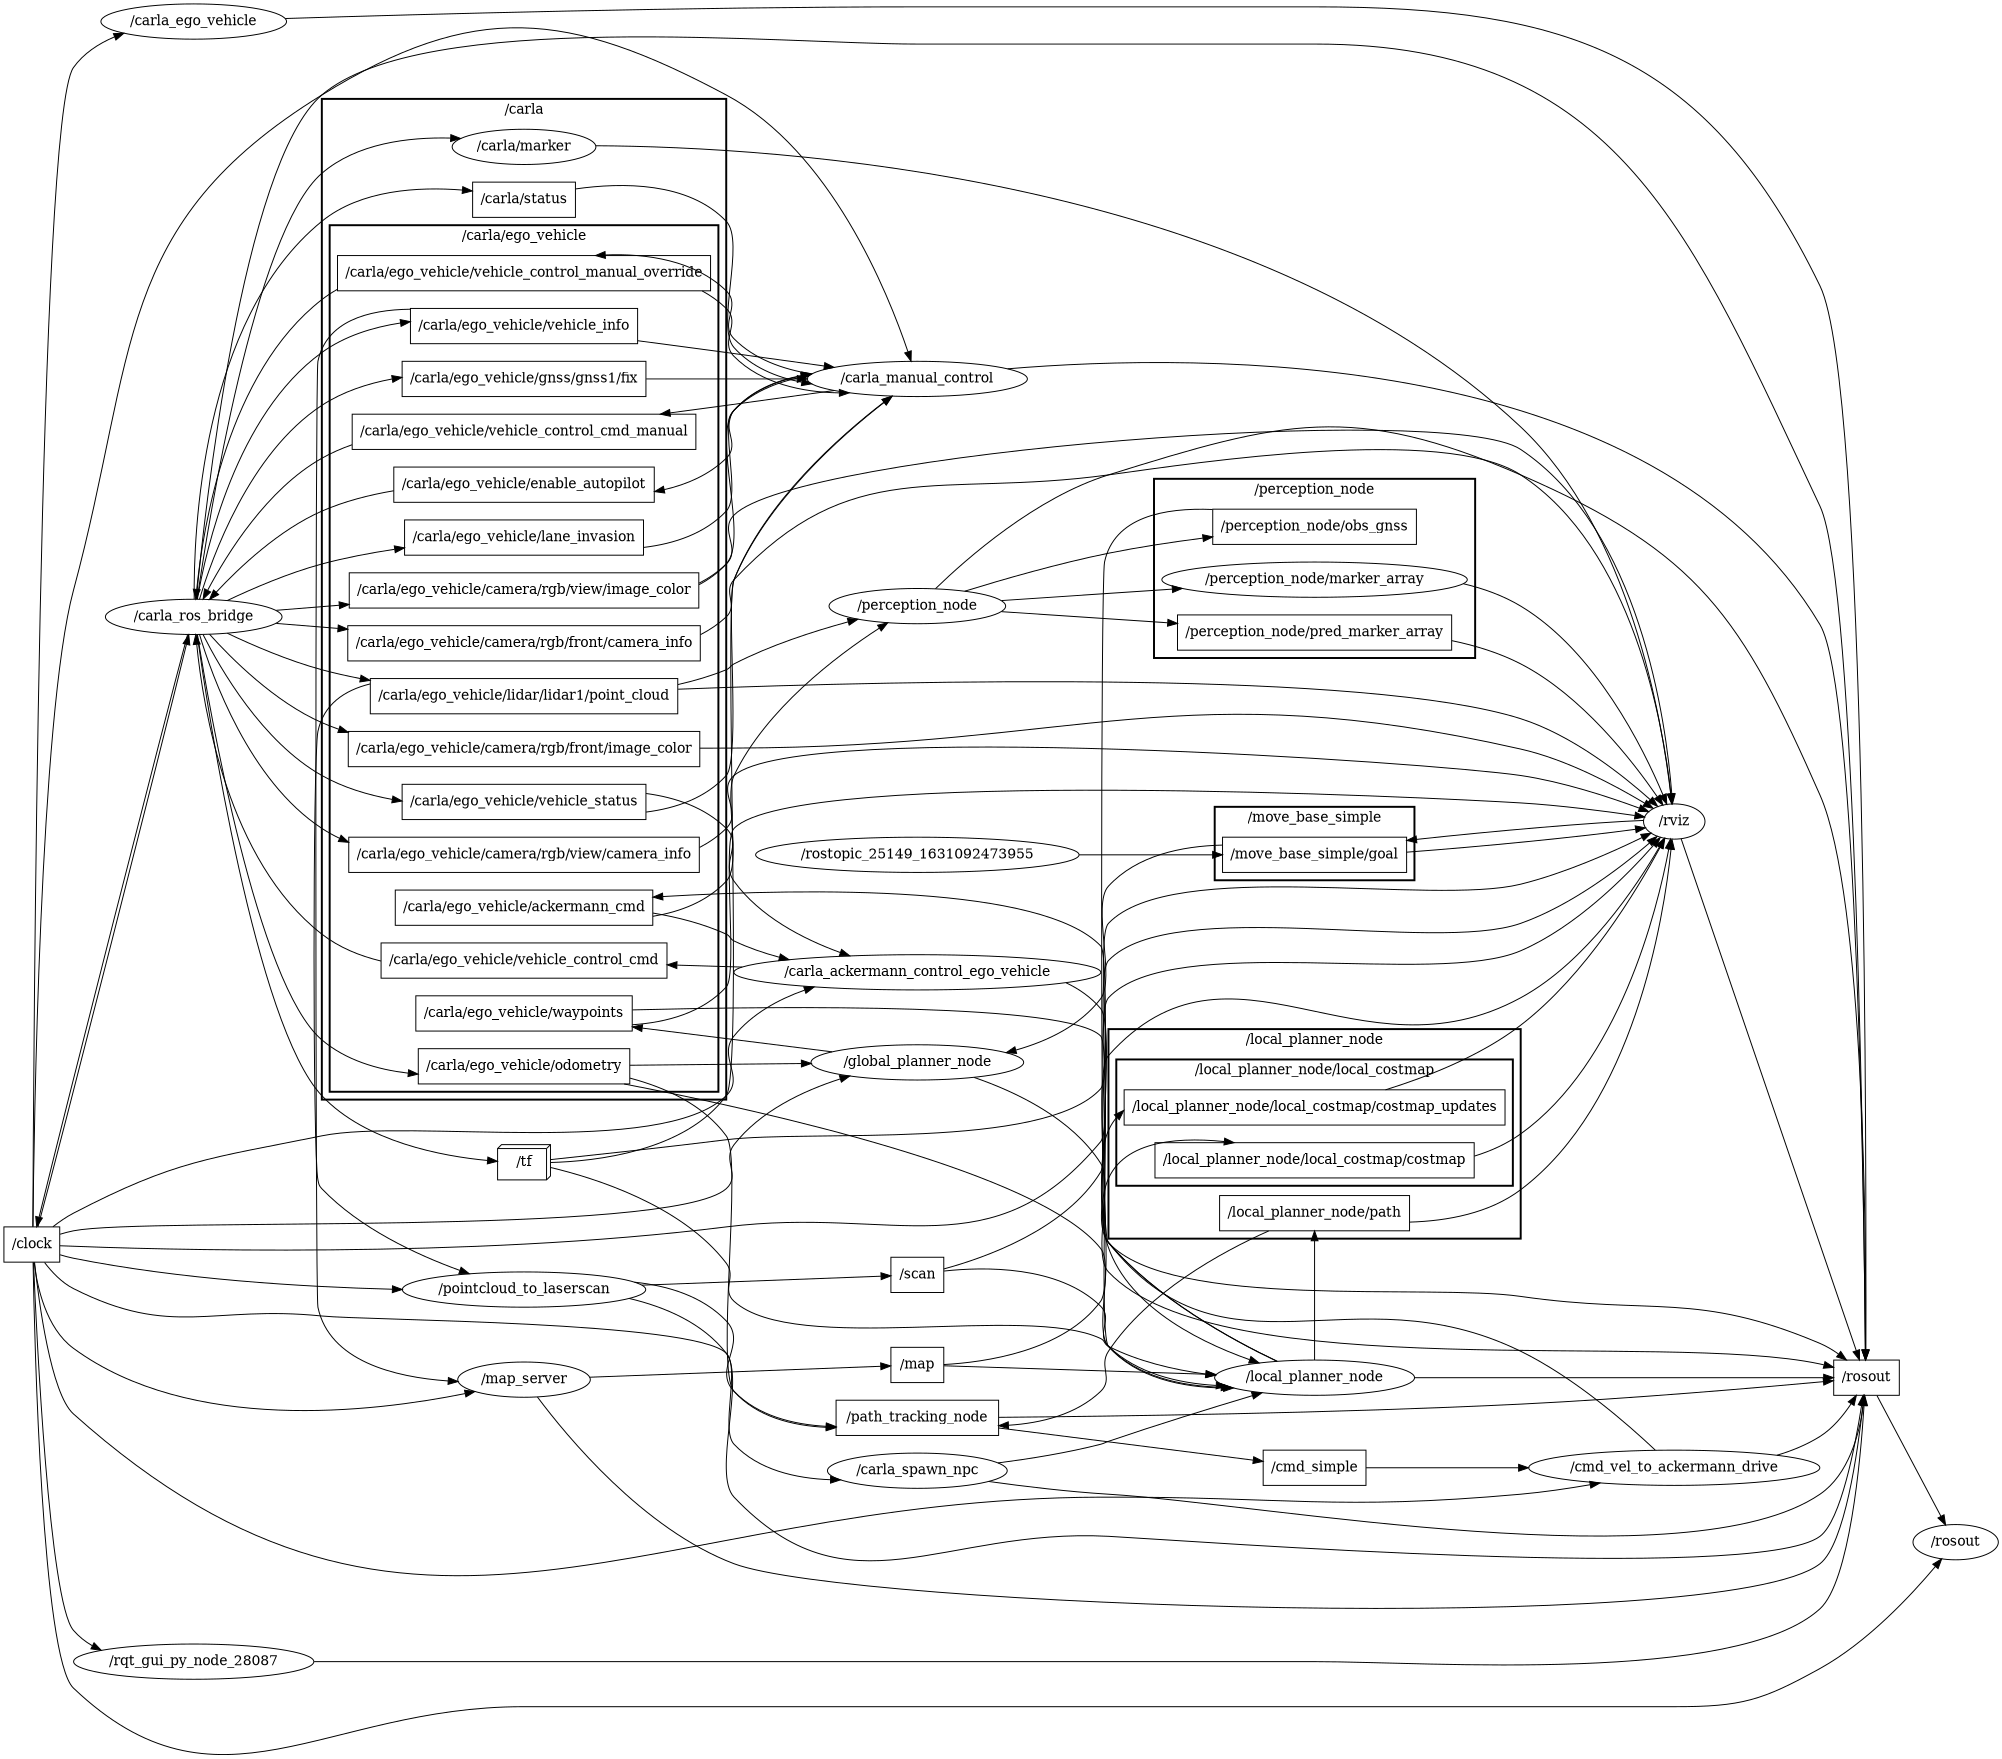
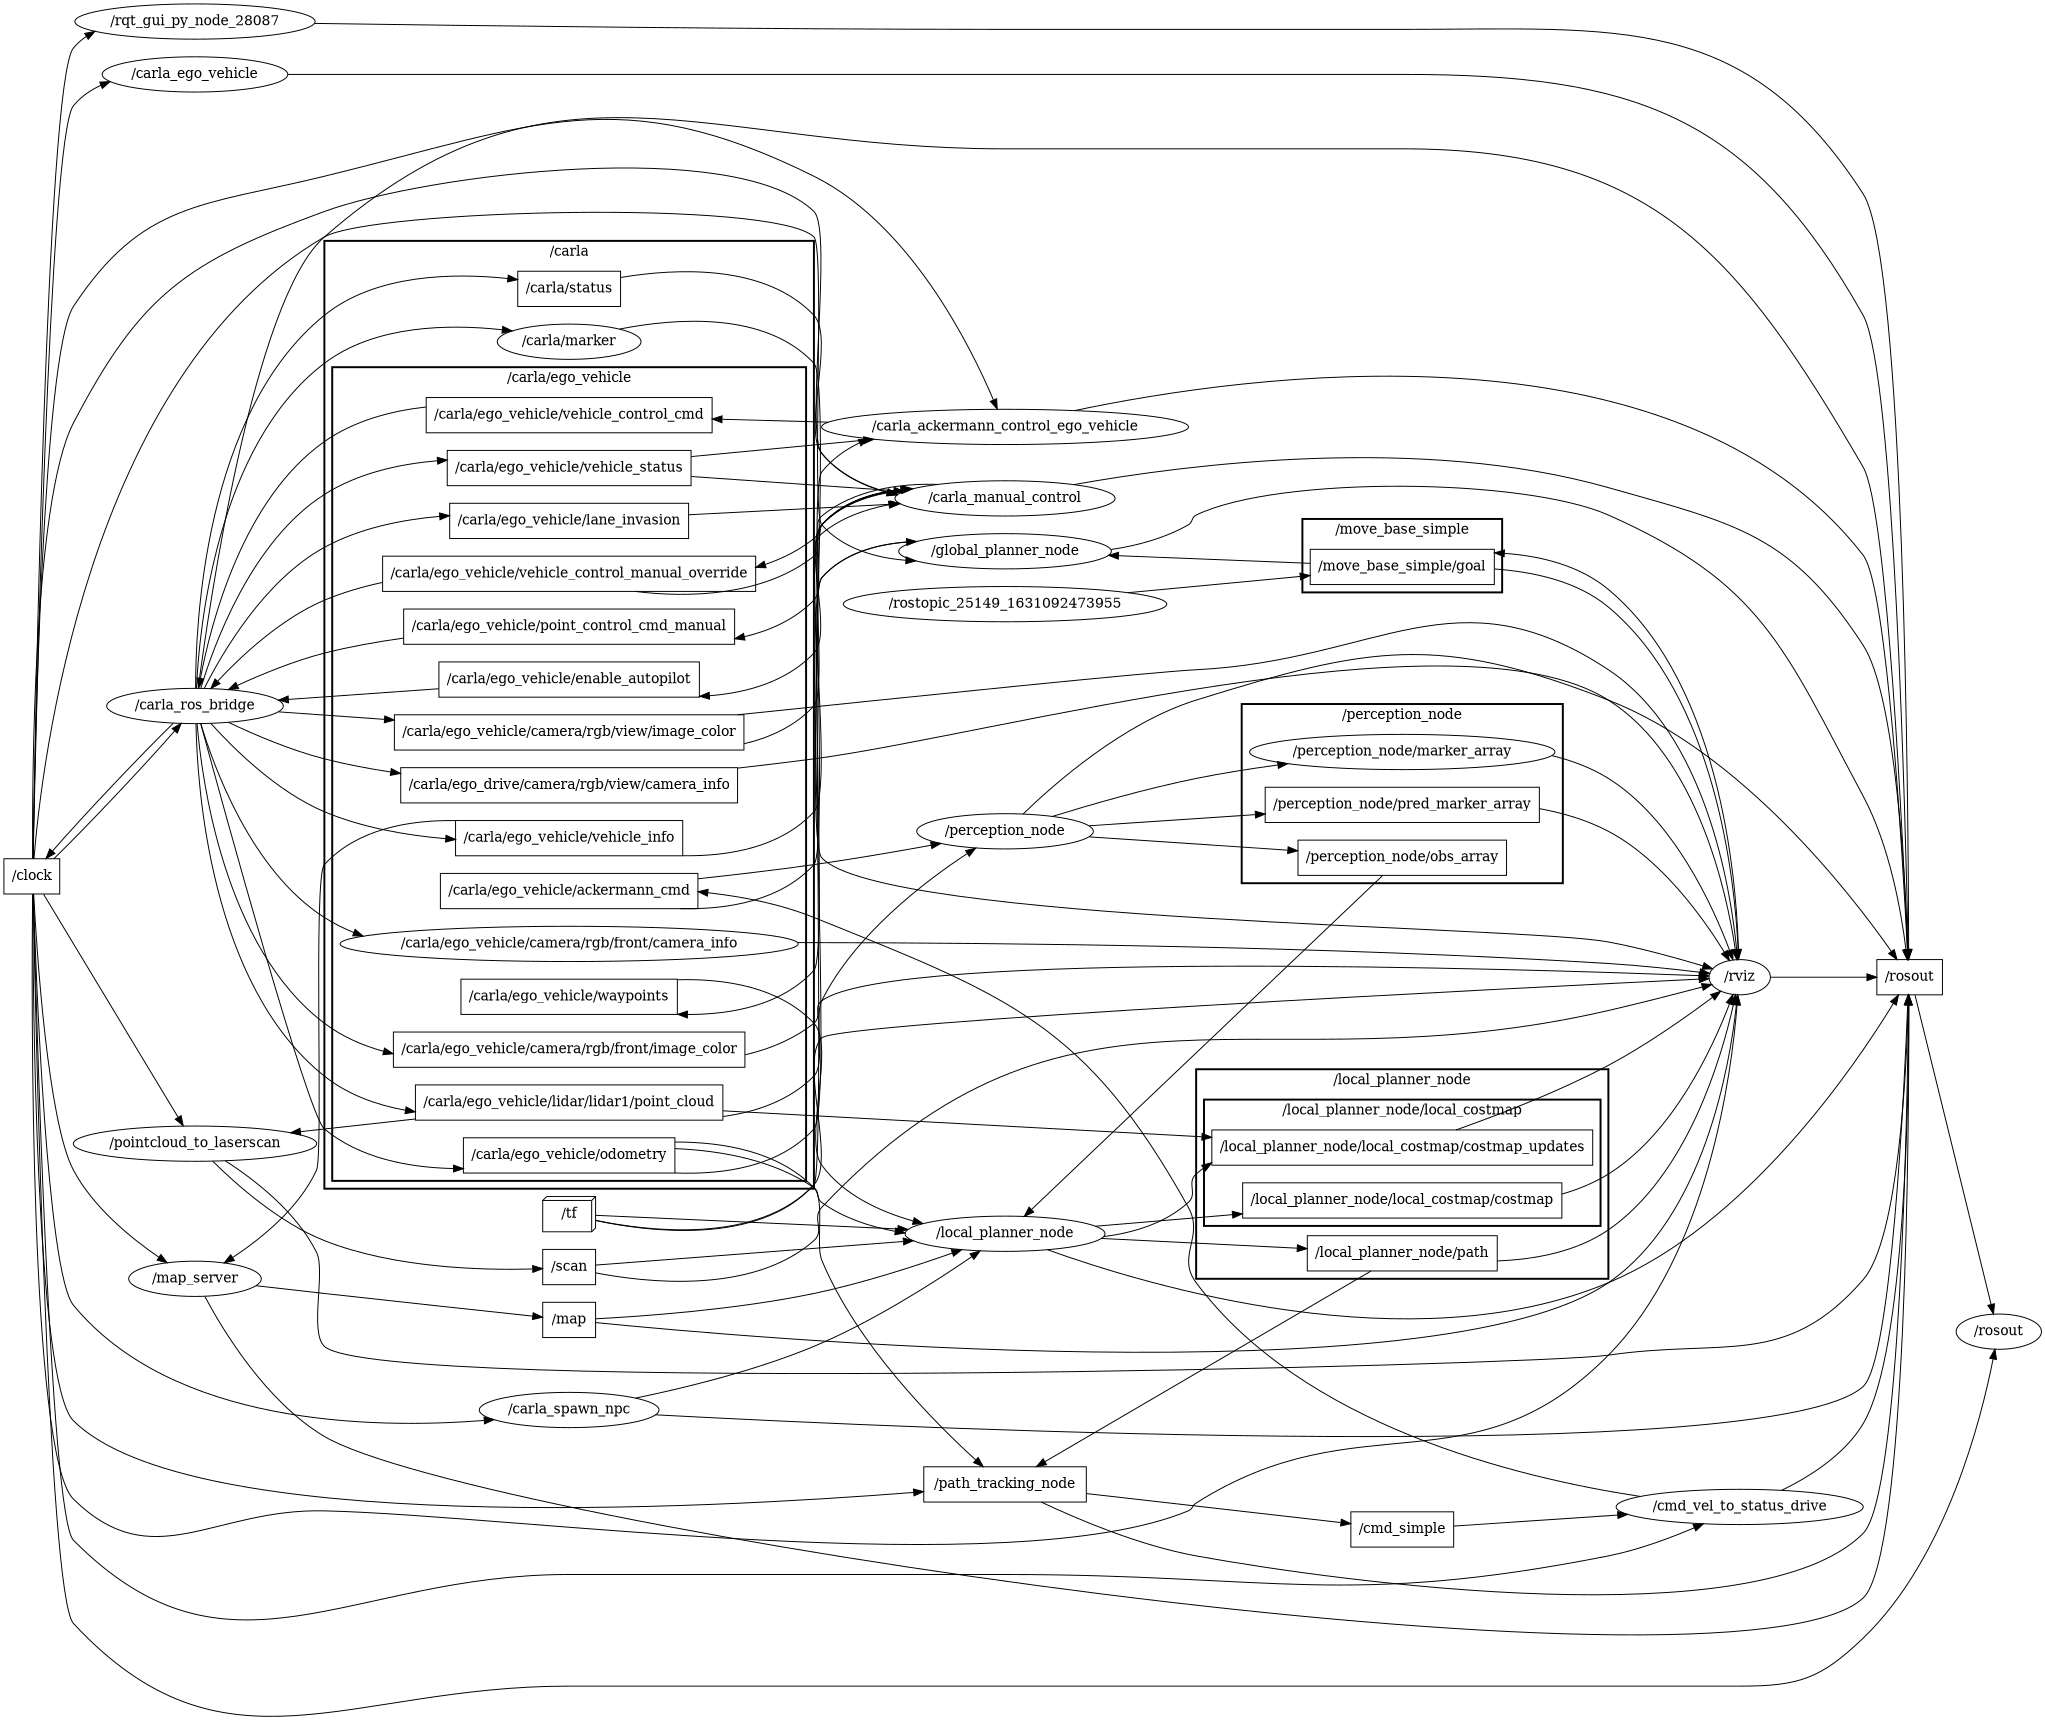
node "/carla/ego_vehicle/gnss/gnss1/fix": removed
node "/carla/ego_vehicle/vehicle_control_cmd_manual": label "/carla/ego_vehicle/vehicle_control_cmd_manual" -> "/carla/ego_vehicle/point_control_cmd_manual"
node "/perception_node/obs_gnss": label "/perception_node/obs_gnss" -> "/perception_node/obs_array"
node "/carla/ego_vehicle/camera/rgb/front/camera_info": shape box -> ellipse
edge "/carla/ego_vehicle/lidar/lidar1/point_cloud" -> "/rviz": now "/carla/ego_vehicle/lidar/lidar1/point_cloud" -> "/local_planner_node/local_costmap/costmap_updates"
edge "/carla/ego_vehicle/waypoints" -> "/rviz": removed
node "/carla/ego_vehicle/camera/rgb/view/camera_info": label "/carla/ego_vehicle/camera/rgb/view/camera_info" -> "/carla/ego_drive/camera/rgb/view/camera_info"
edge "/carla_ros_bridge" -> "/tf": removed
edge "/pointcloud_to_laserscan" -> "/path_tracking_node": now "/clock" -> "/path_tracking_node"
node "/cmd_vel_to_ackermann_drive": label "/cmd_vel_to_ackermann_drive" -> "/cmd_vel_to_status_drive"
